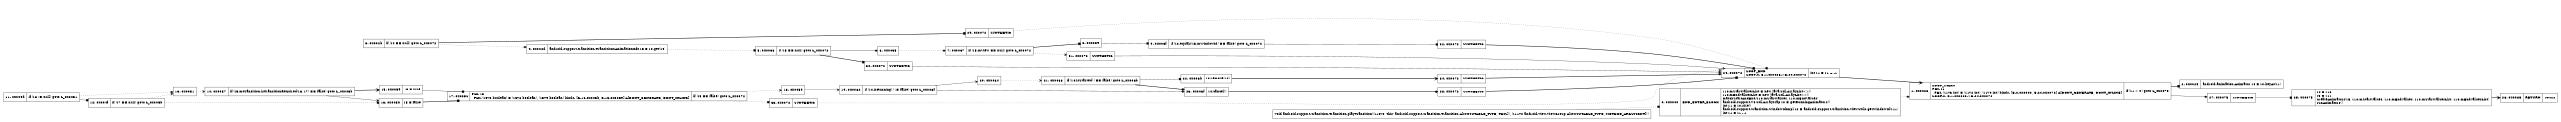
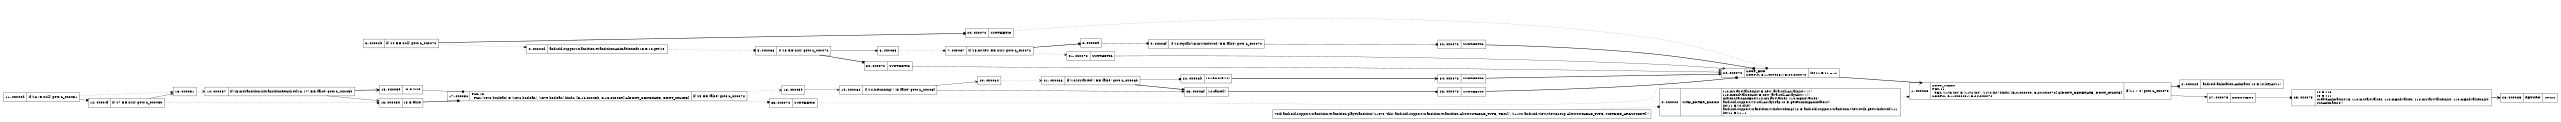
edge "12: 0x004f" -> "13: 0x0051": style dotted -> solid
node "27: 0x0075": text "SYNTHETIC" -> "ARGUMENT"
node "0: 0x0000": text "END_ENTER_BLOCK" -> "MTH_ENTER_BLOCK"
